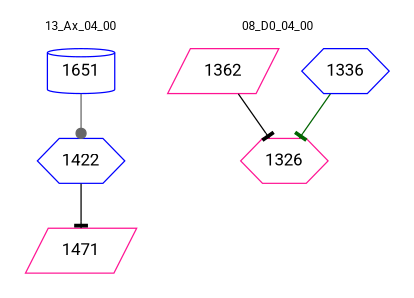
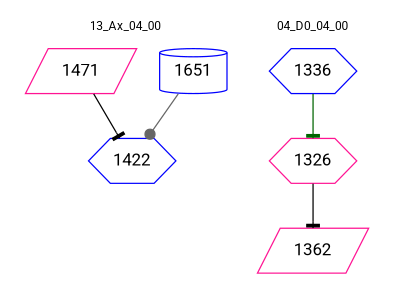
cluster "08_D0_04_00": label "08_D0_04_00" -> "04_D0_04_00"
edge "1362" -> "1326": reversed
edge "1422" -> "1471": reversed
